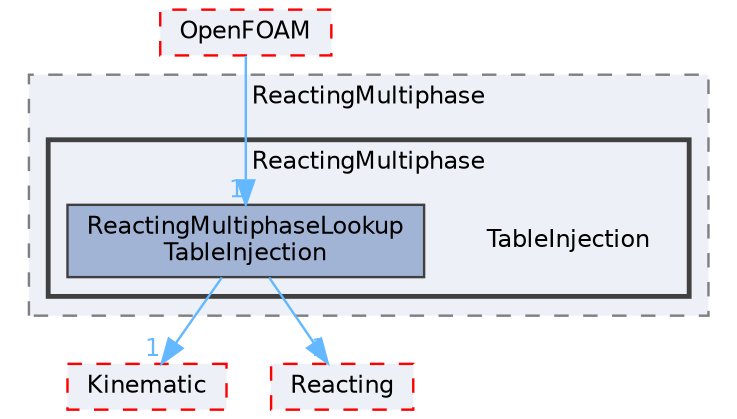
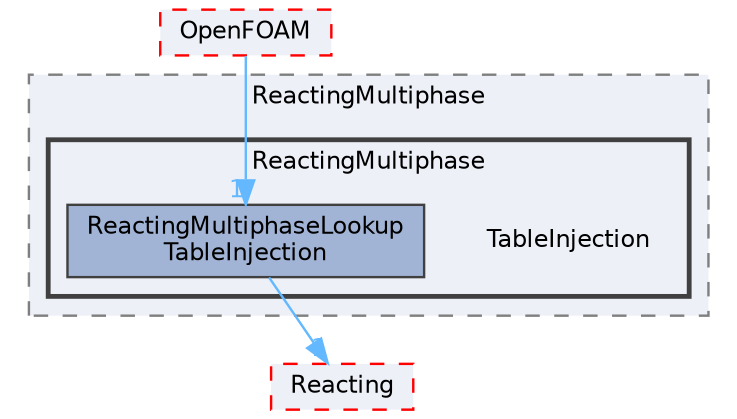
node "Kinematic": removed
